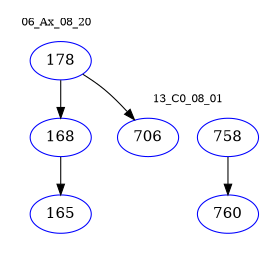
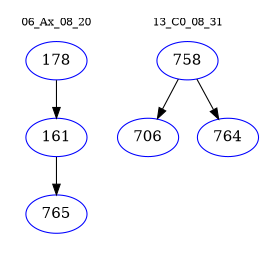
edge "178" -> "706": now "758" -> "706"
cluster "13_C0_08_01": label "13_C0_08_01" -> "13_C0_08_31"
node "168": label "168" -> "161"
node "165": label "165" -> "765"
node "760": label "760" -> "764"
